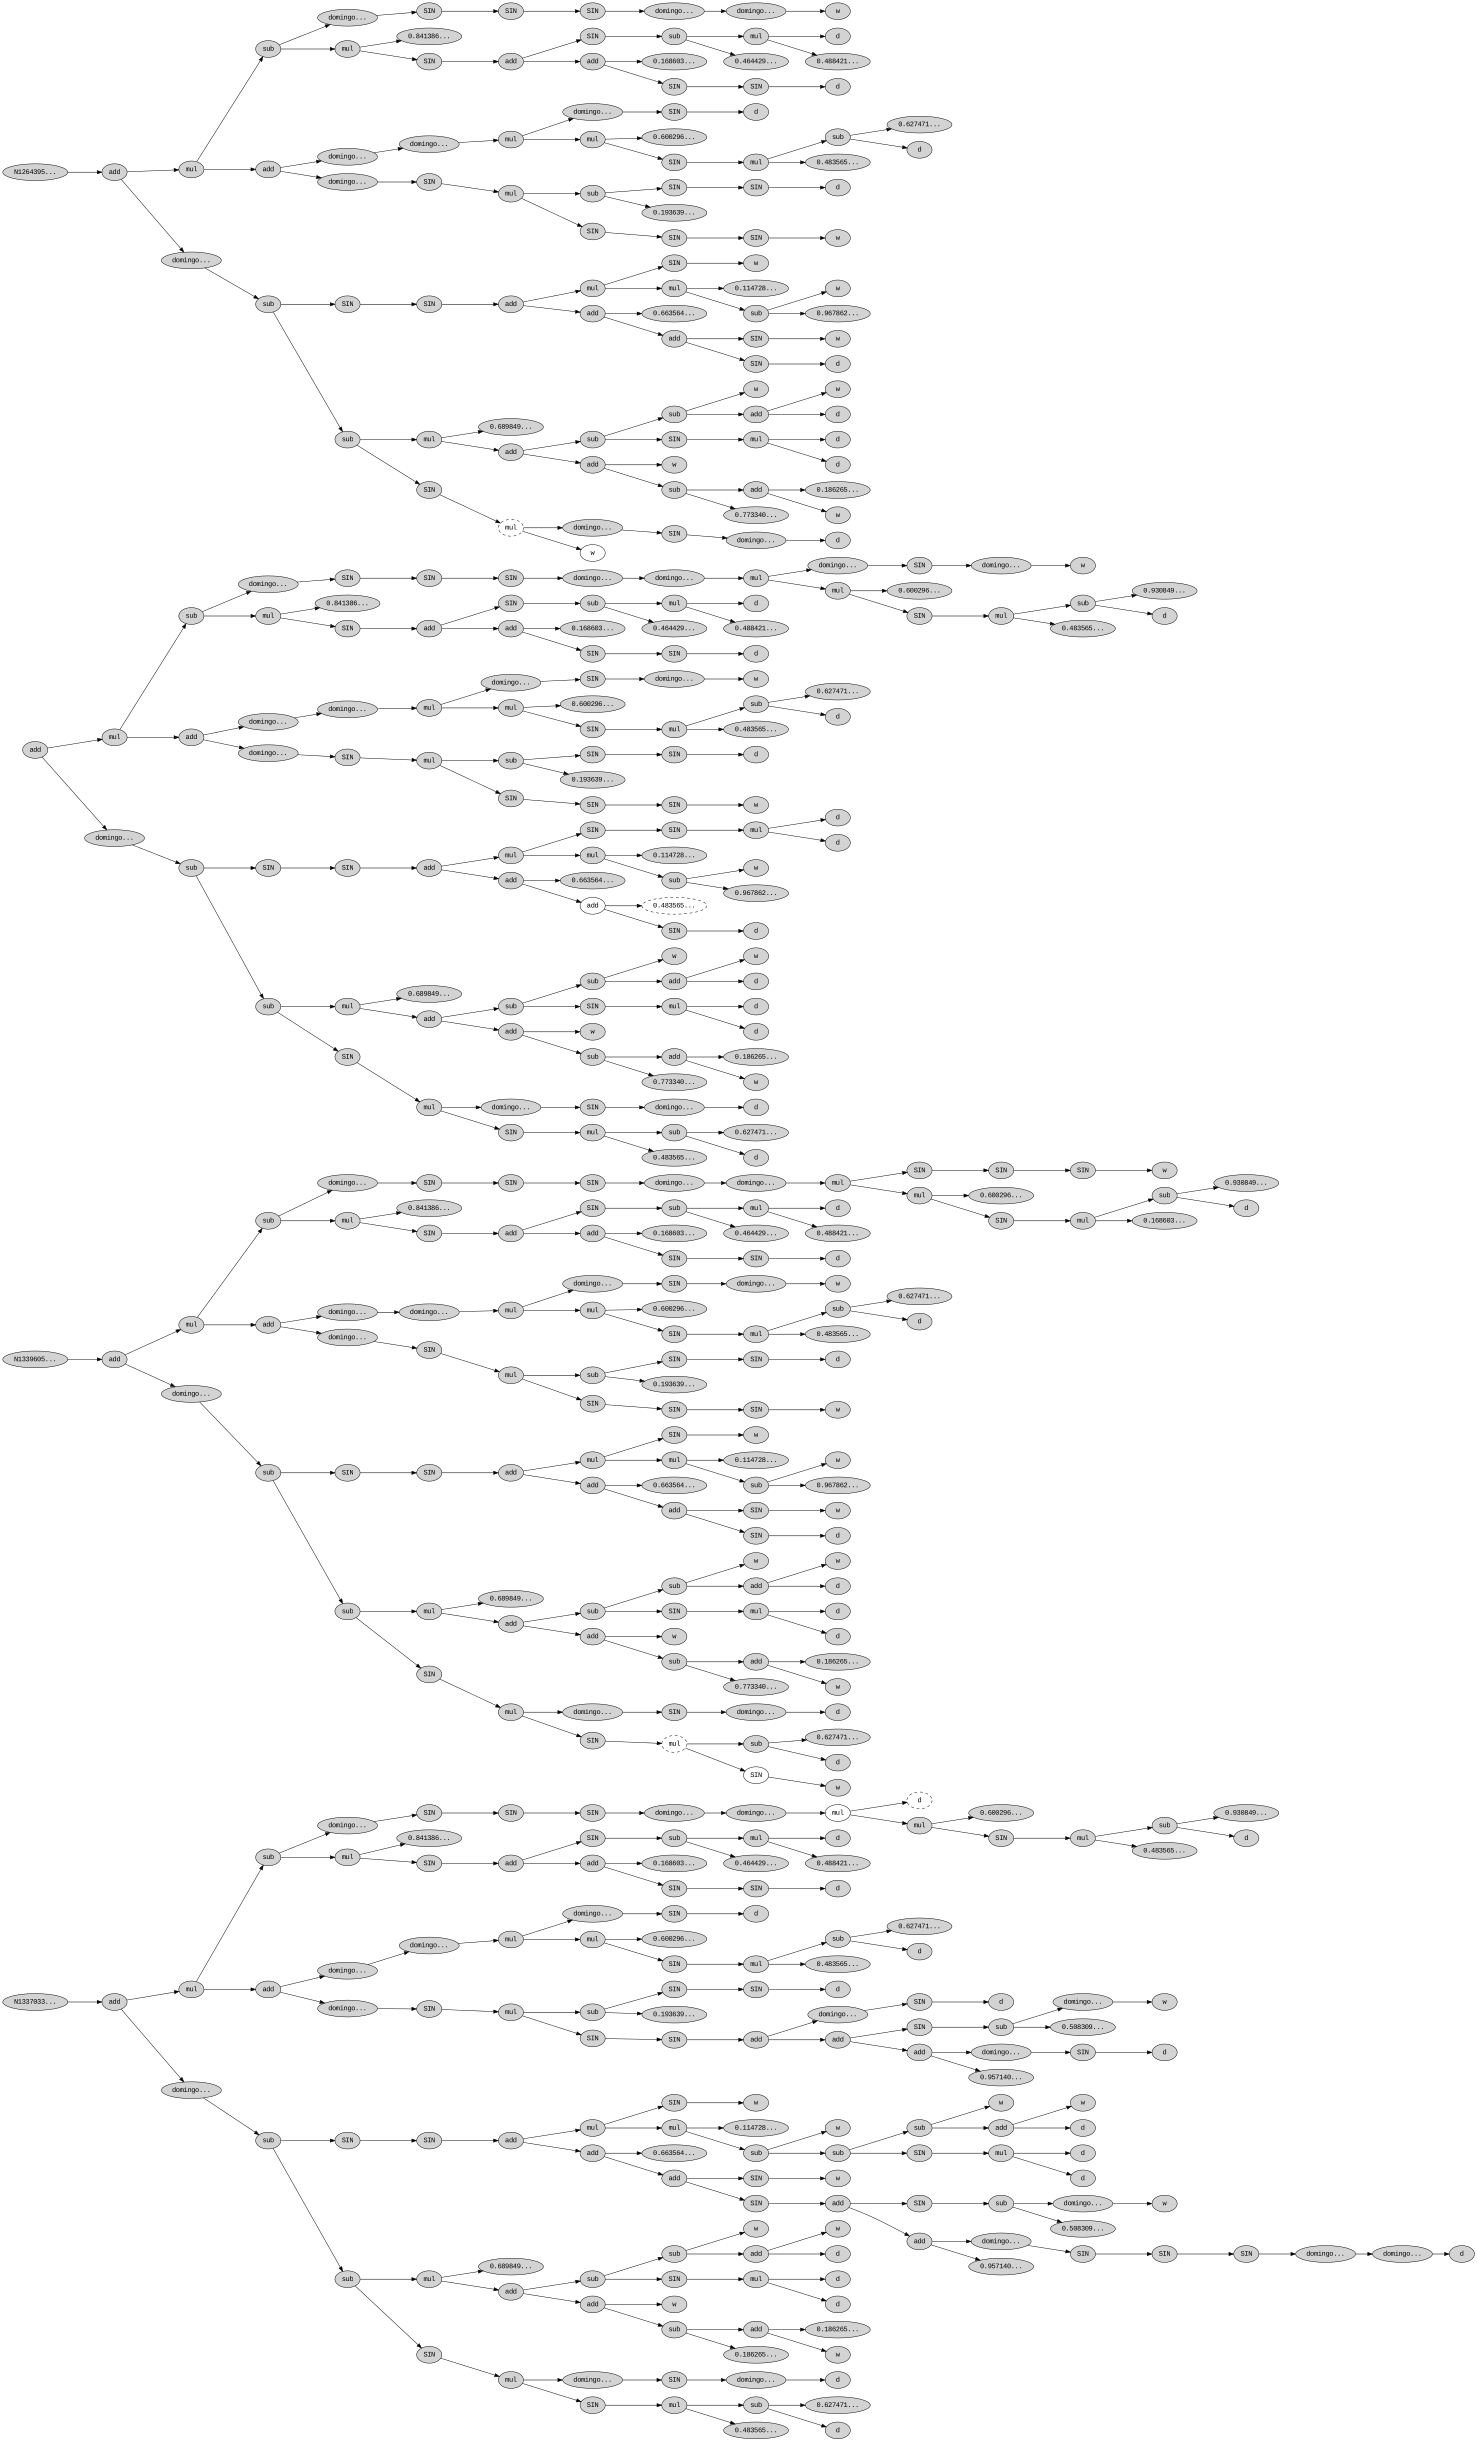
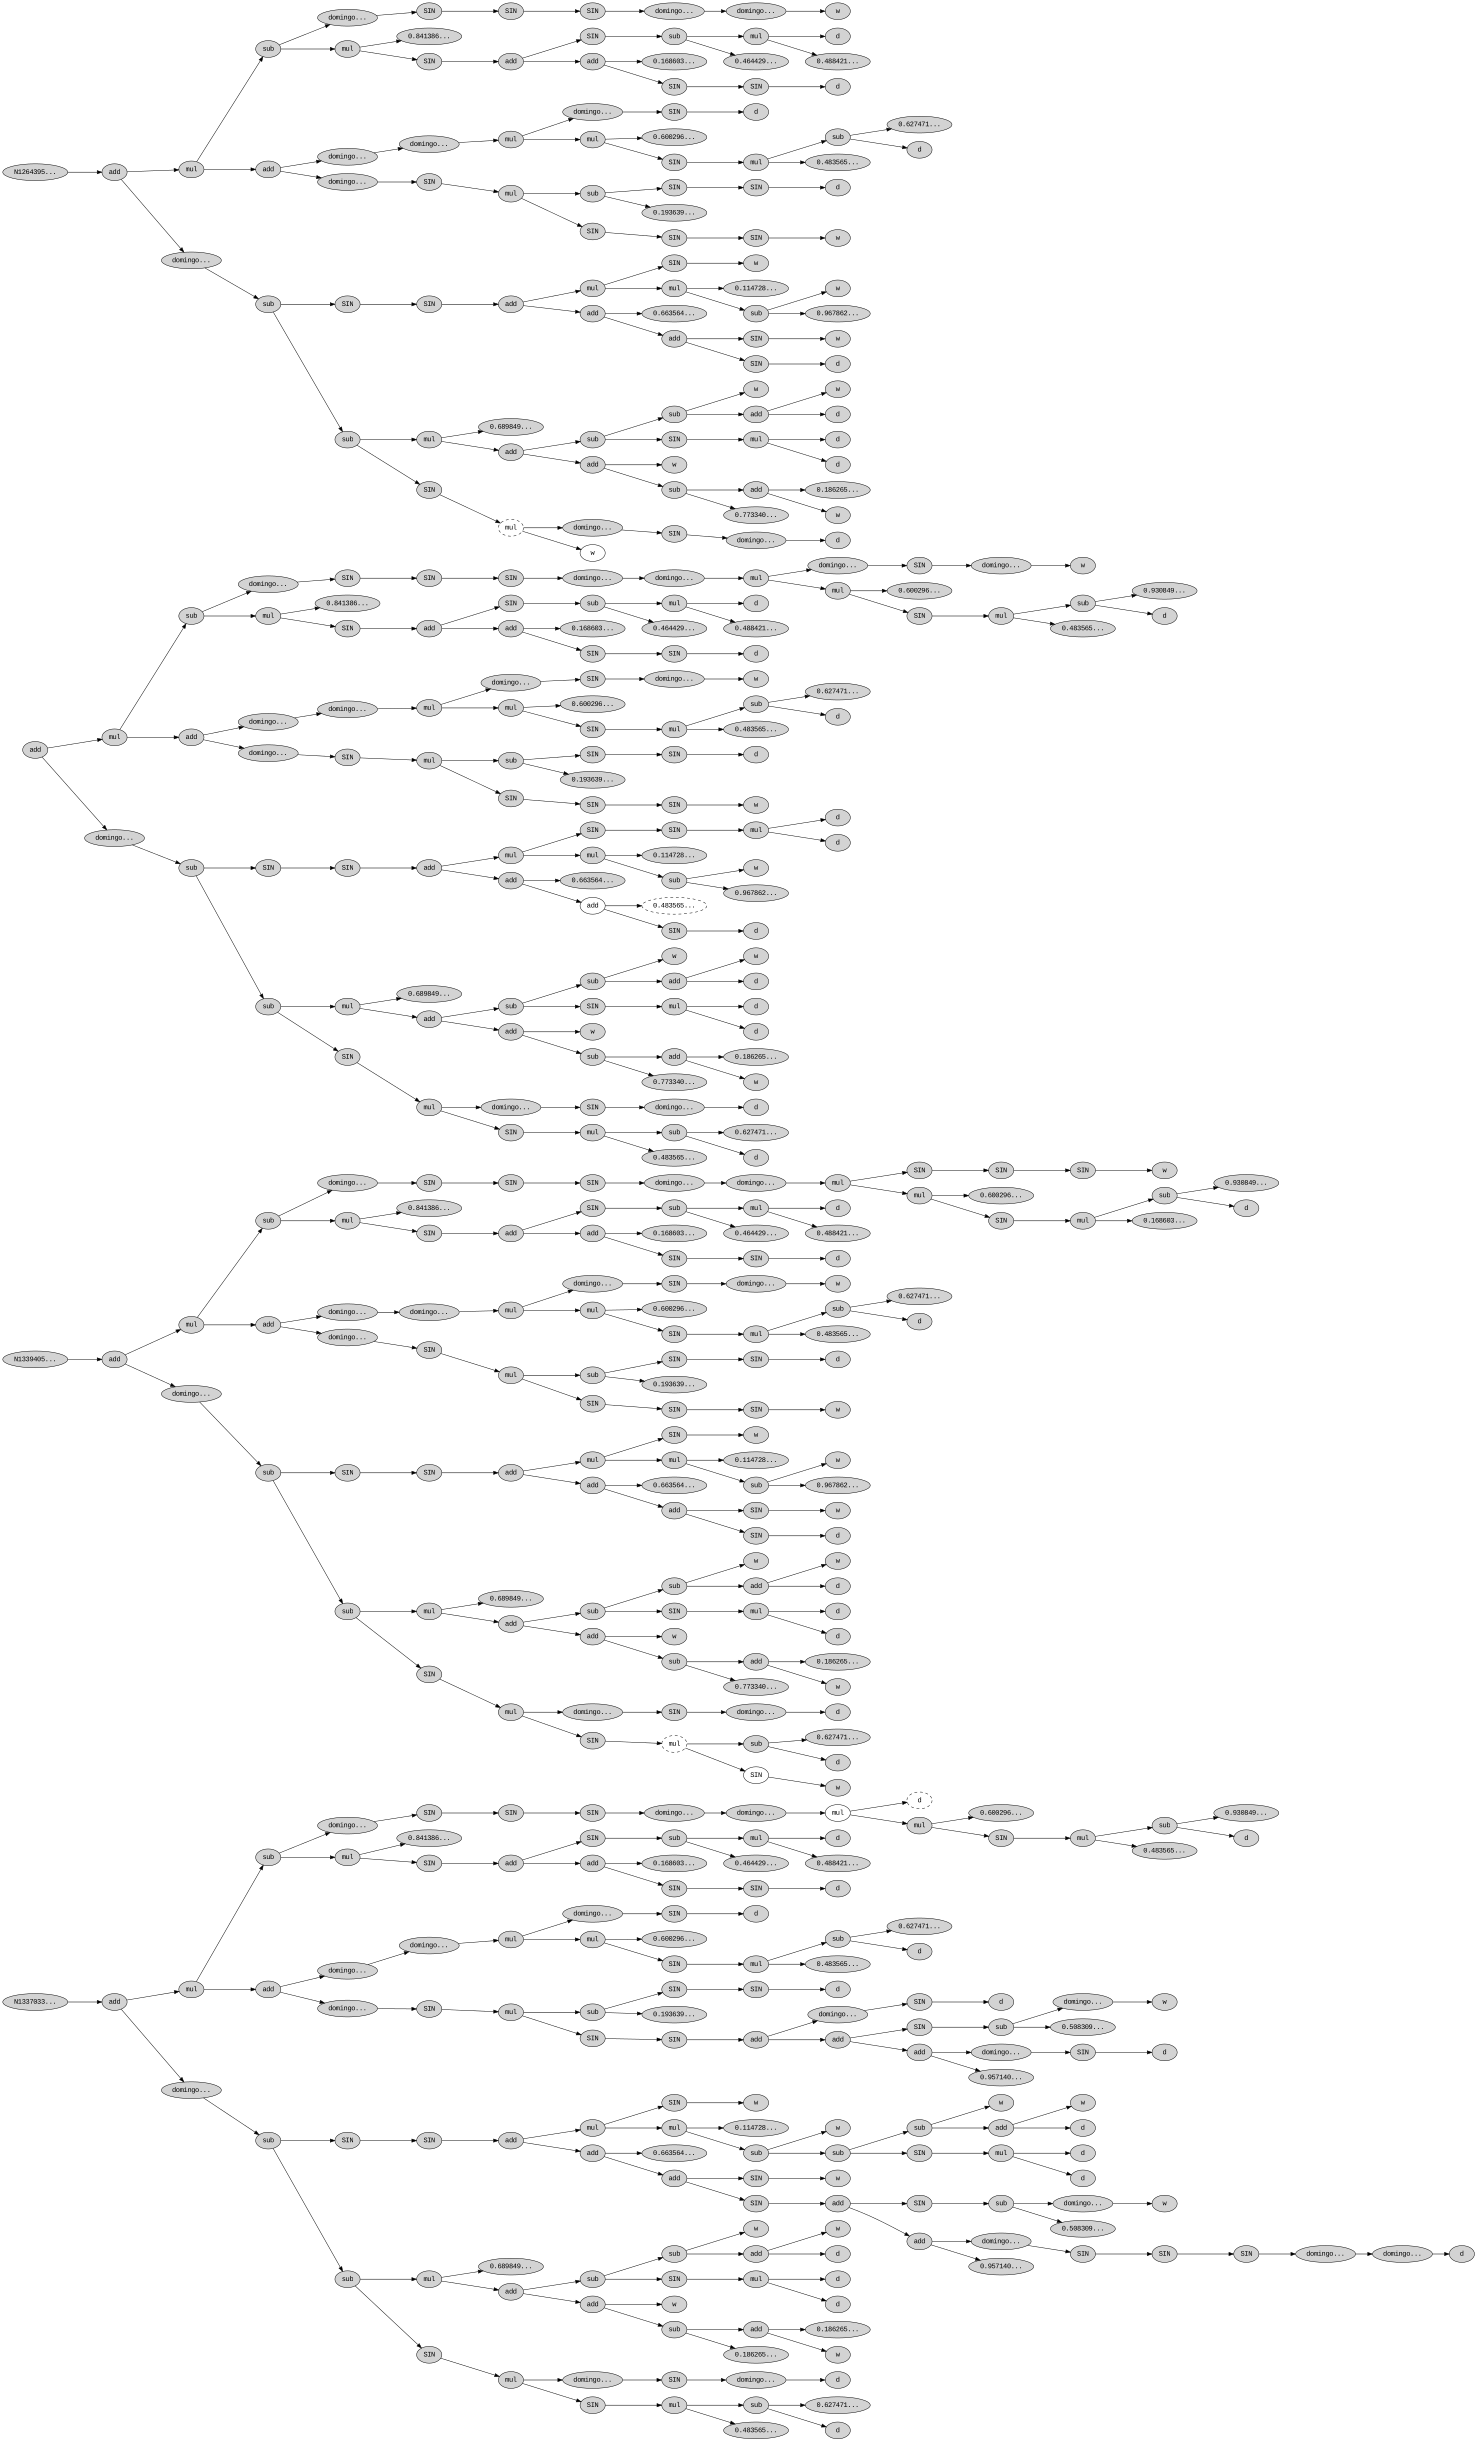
node "N1339605...": label "N1339605..." -> "N1339405..."
